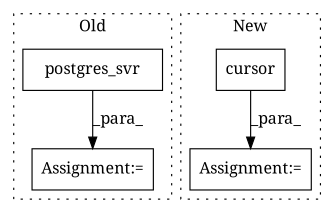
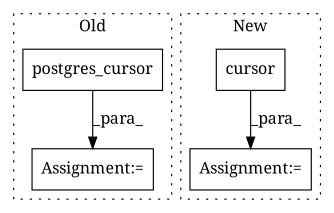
node "postgres_svr": label "postgres_svr" -> "postgres_cursor"
